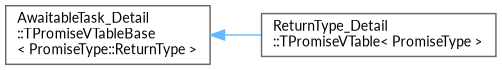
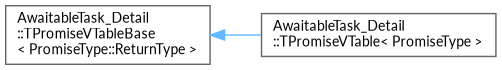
node "ReturnType_Detail ::TPromiseVTable< PromiseType >": label "ReturnType_Detail ::TPromiseVTable< PromiseType >" -> "AwaitableTask_Detail ::TPromiseVTable< PromiseType >"
